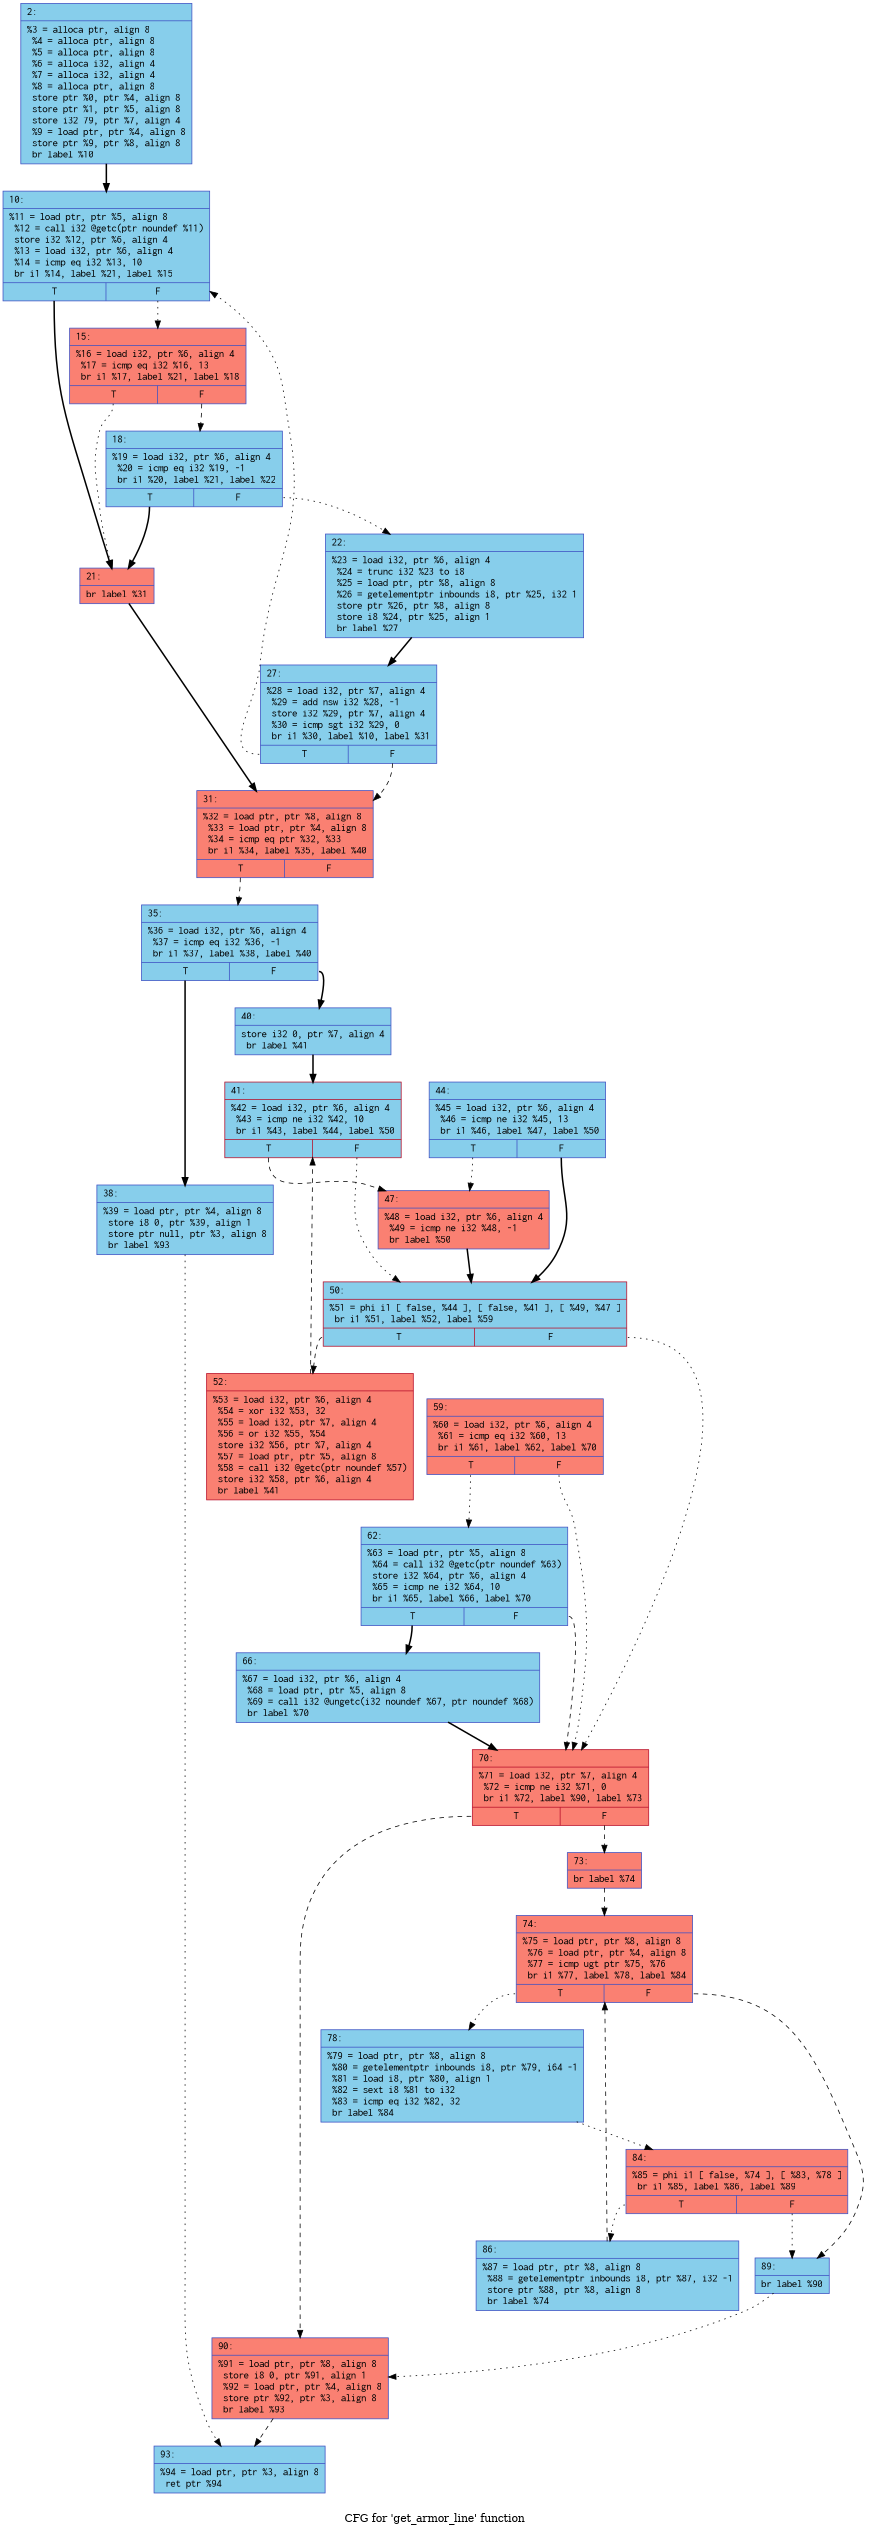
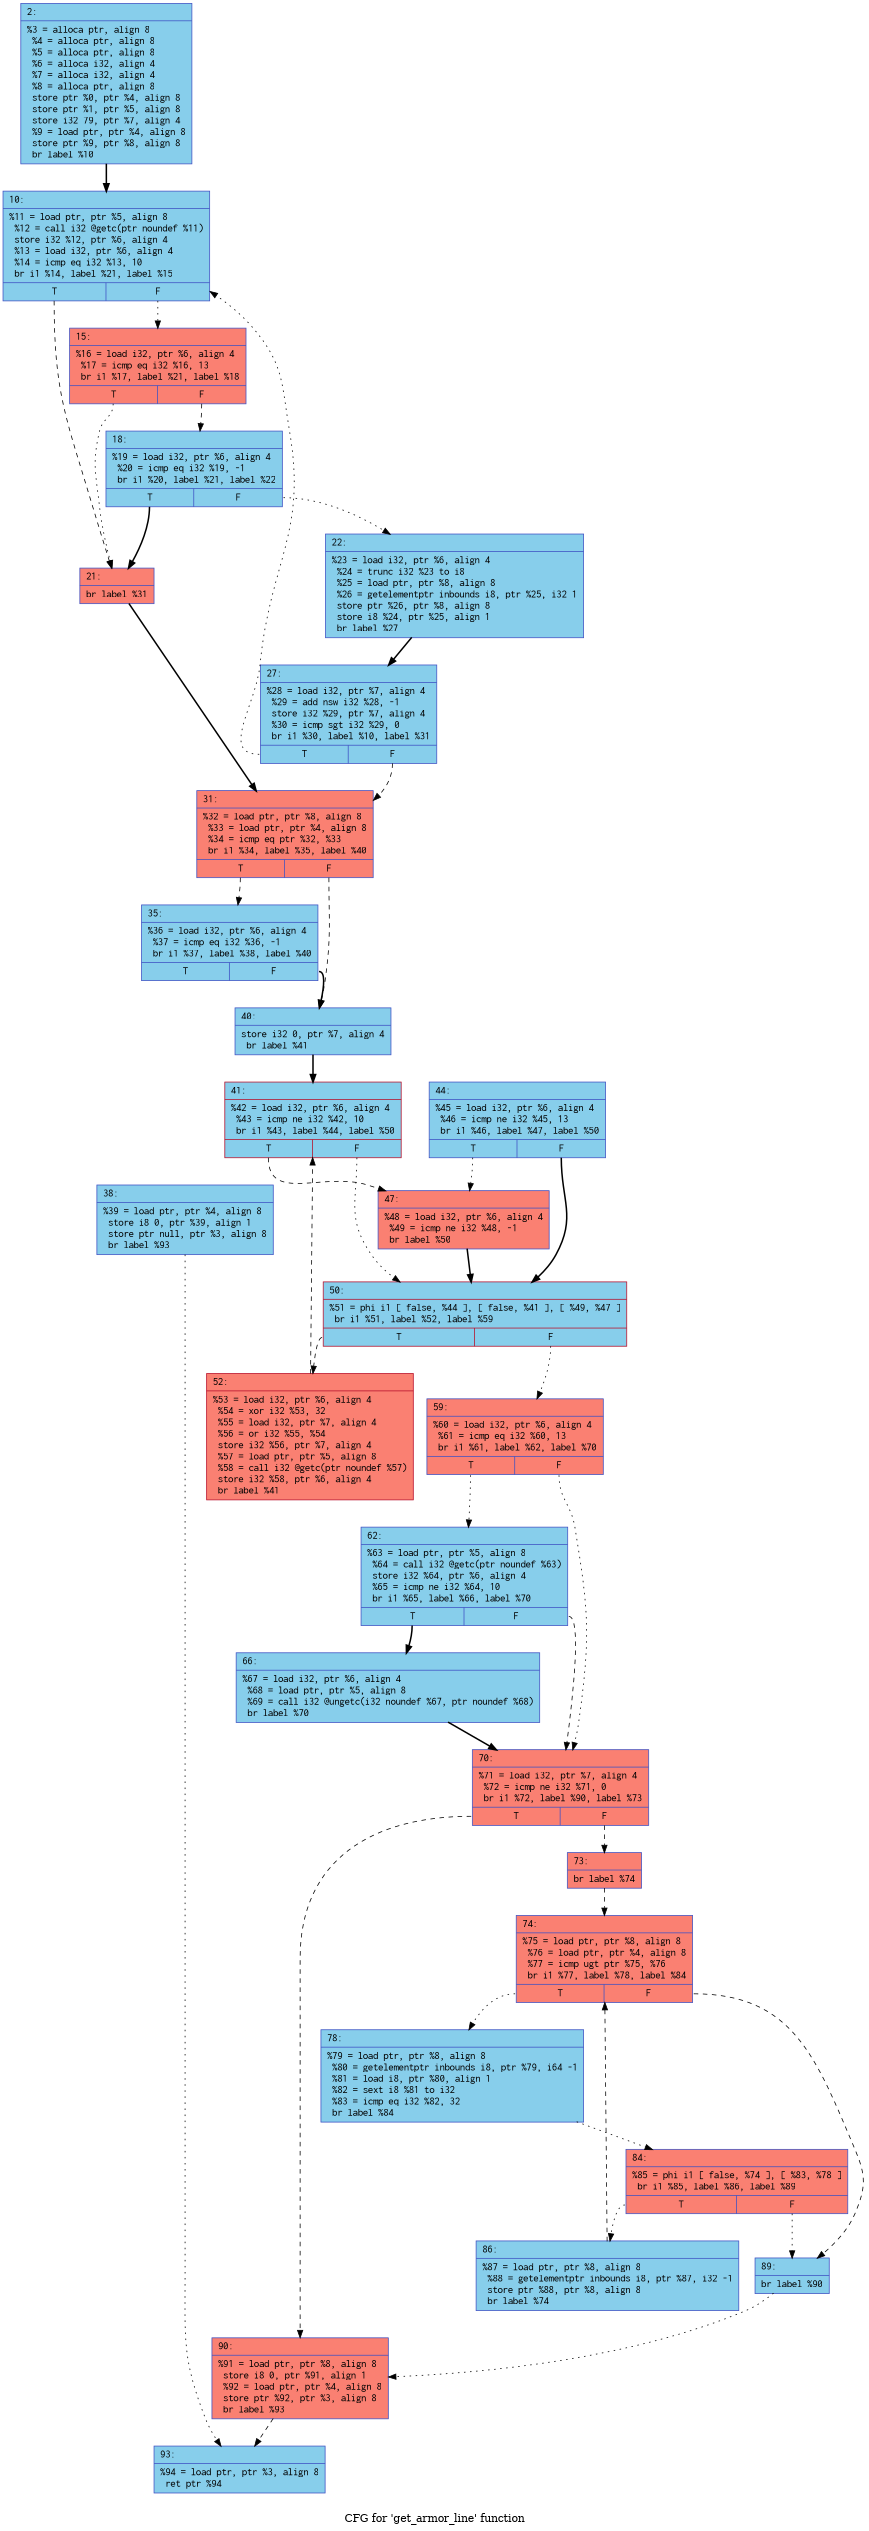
edge "10:" -> "21:": style bold -> dashed
edge "31:" -> "40:": added
edge "35:" -> "38:": removed
edge "50:" -> "70:": now "50:" -> "59:"
node "70:": color #b70d28ff -> #3d50c3ff
